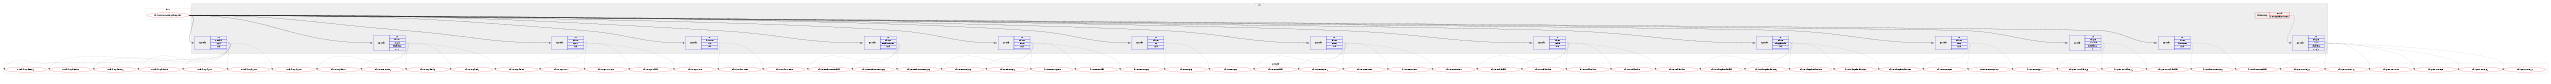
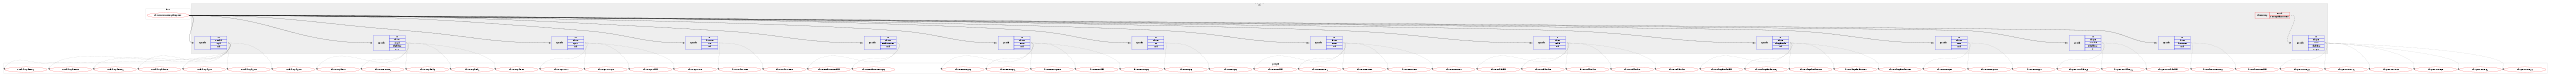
node "use-python/empy-3.3.2": label "use-python/empy-3.3.2" -> "dev-python/empy-3.3.2"
node "dev-ros/tf2_sensor_msgs-0.5.15": removed
node "boost-libs/boost-1.62.0-r1": label "boost-libs/boost-1.62.0-r1" -> "dev-libs/boost-1.62.0-r1"
